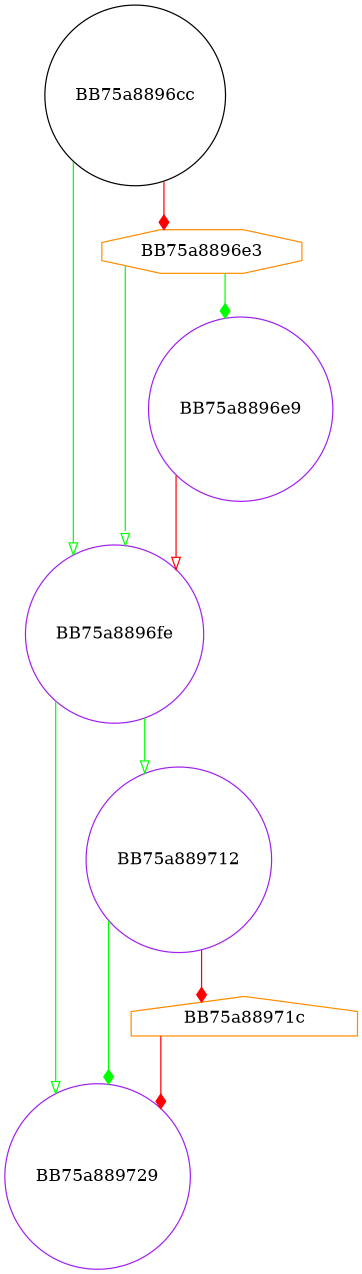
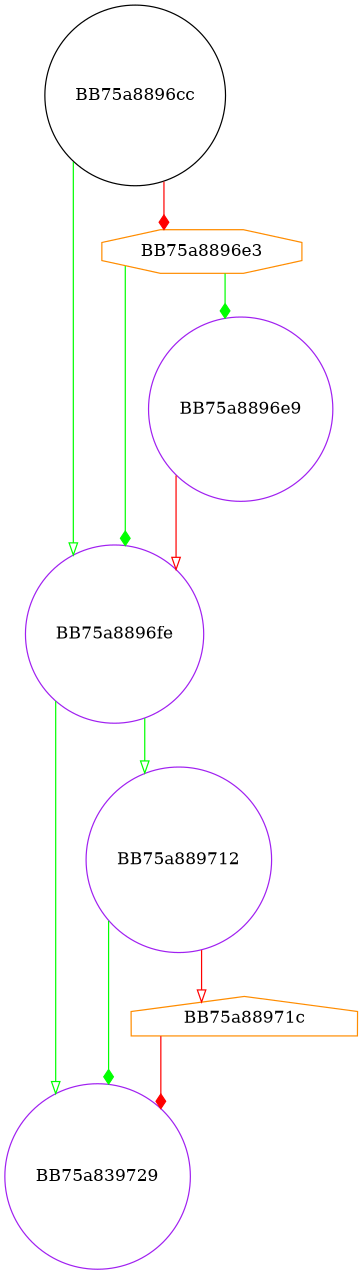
edge "BB75a8896e3" -> "BB75a8896fe": arrowhead onormal -> diamond
edge "BB75a889712" -> "BB75a88971c": arrowhead diamond -> onormal
node "BB75a889729": label "BB75a889729" -> "BB75a839729"
